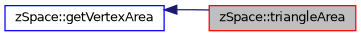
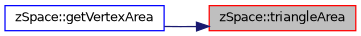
edge "zSpace::triangleArea" -> "zSpace::getVertexArea": reversed
